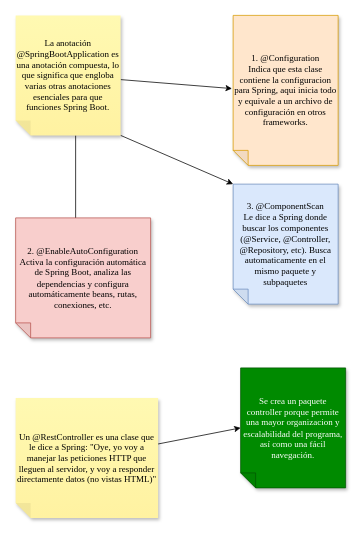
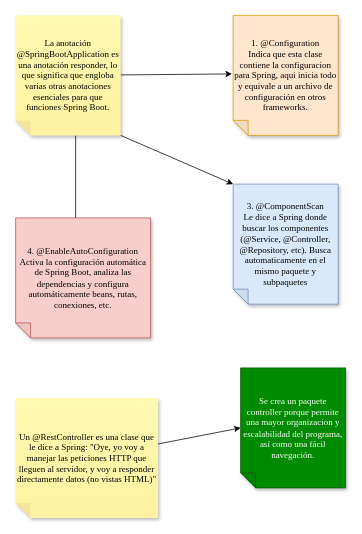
node "La anotación @SpringBootApplication es una anotación compuesta, lo que significa que engloba varias otras anotaciones esenciales para que funciones Spring Boot.": label "La anotación @SpringBootApplication es una anotación compuesta, lo que significa que engloba varias otras anotaciones esenciales para que funciones Spring Boot." -> "La anotación @SpringBootApplication es una anotación responder, lo que significa que engloba varias otras anotaciones esenciales para que funciones Spring Boot."
node "1. @Configuration Indica que esta clase contiene la configuracion para Spring, aqui inicia todo y equivale a un archivo de configuración en otros frameworks.": size 105x150 -> 105x120
node "2. @EnableAutoConfiguration Activa la configuración automática de Spring Boot, analiza las dependencias y configura automáticamente beans, rutas, conexiones, etc.": label "2. @EnableAutoConfiguration Activa la configuración automática de Spring Boot, analiza las dependencias y configura automáticamente beans, rutas, conexiones, etc." -> "4. @EnableAutoConfiguration Activa la configuración automática de Spring Boot, analiza las dependencias y configura automáticamente beans, rutas, conexiones, etc."
